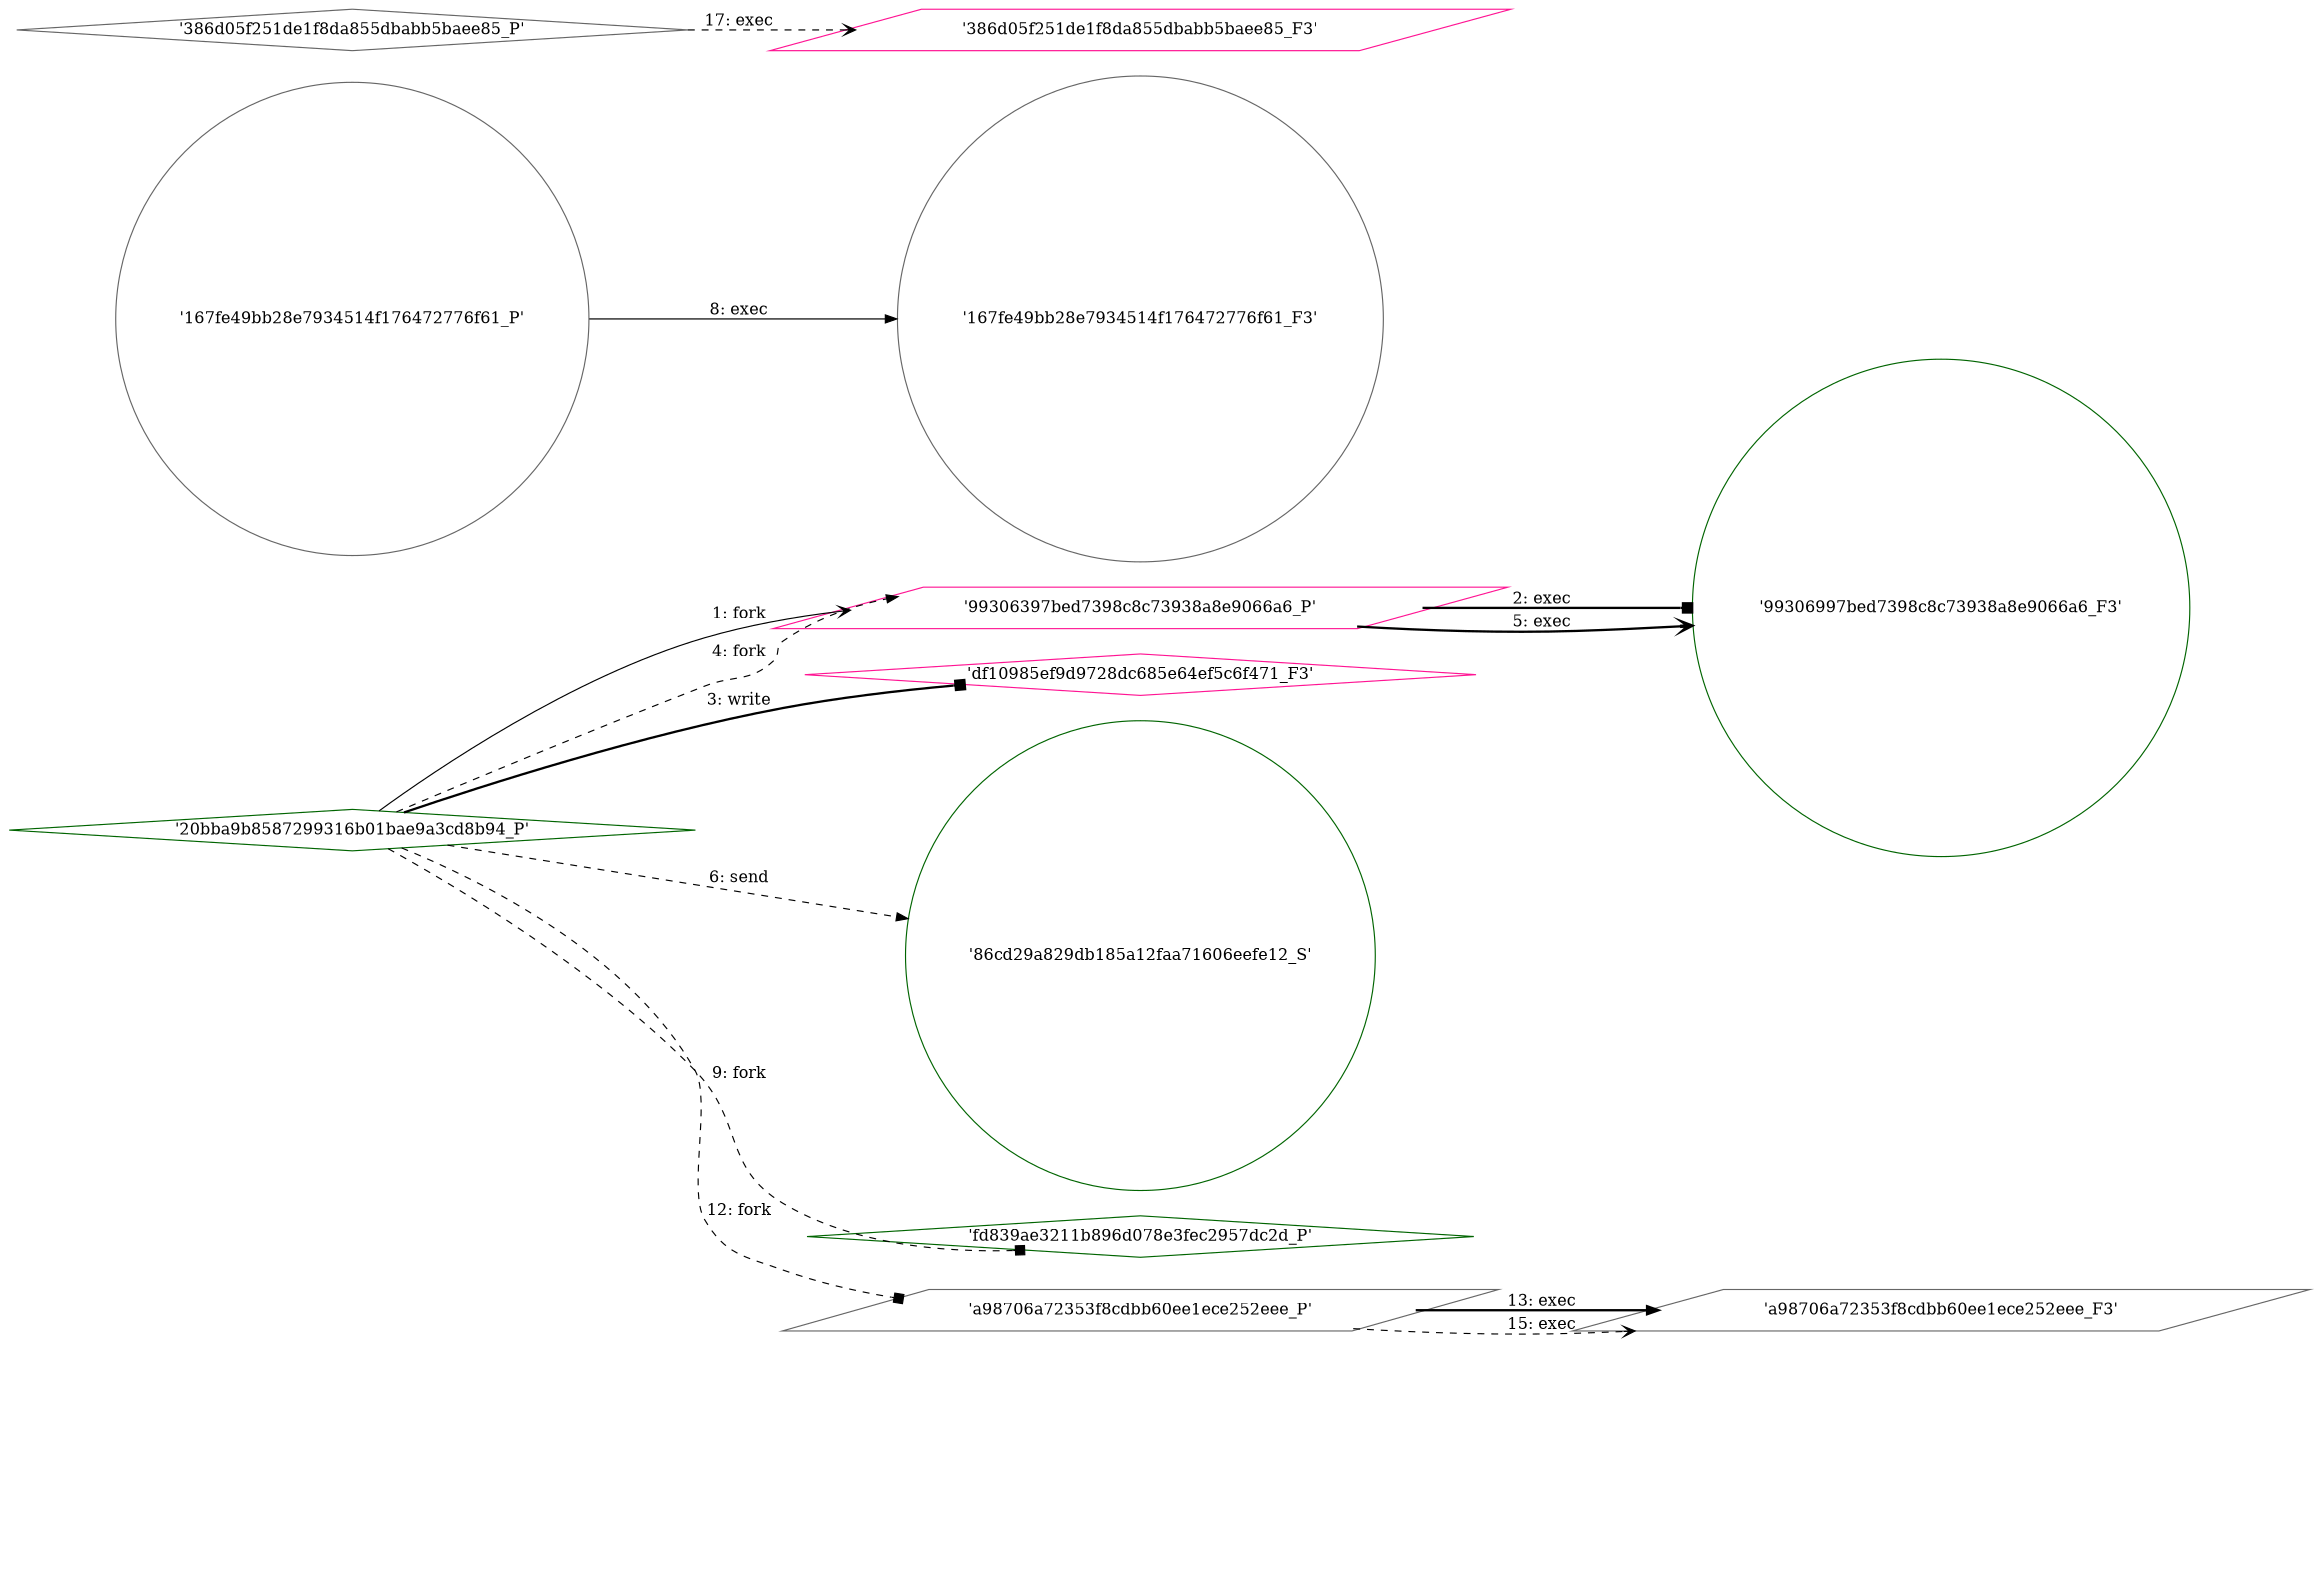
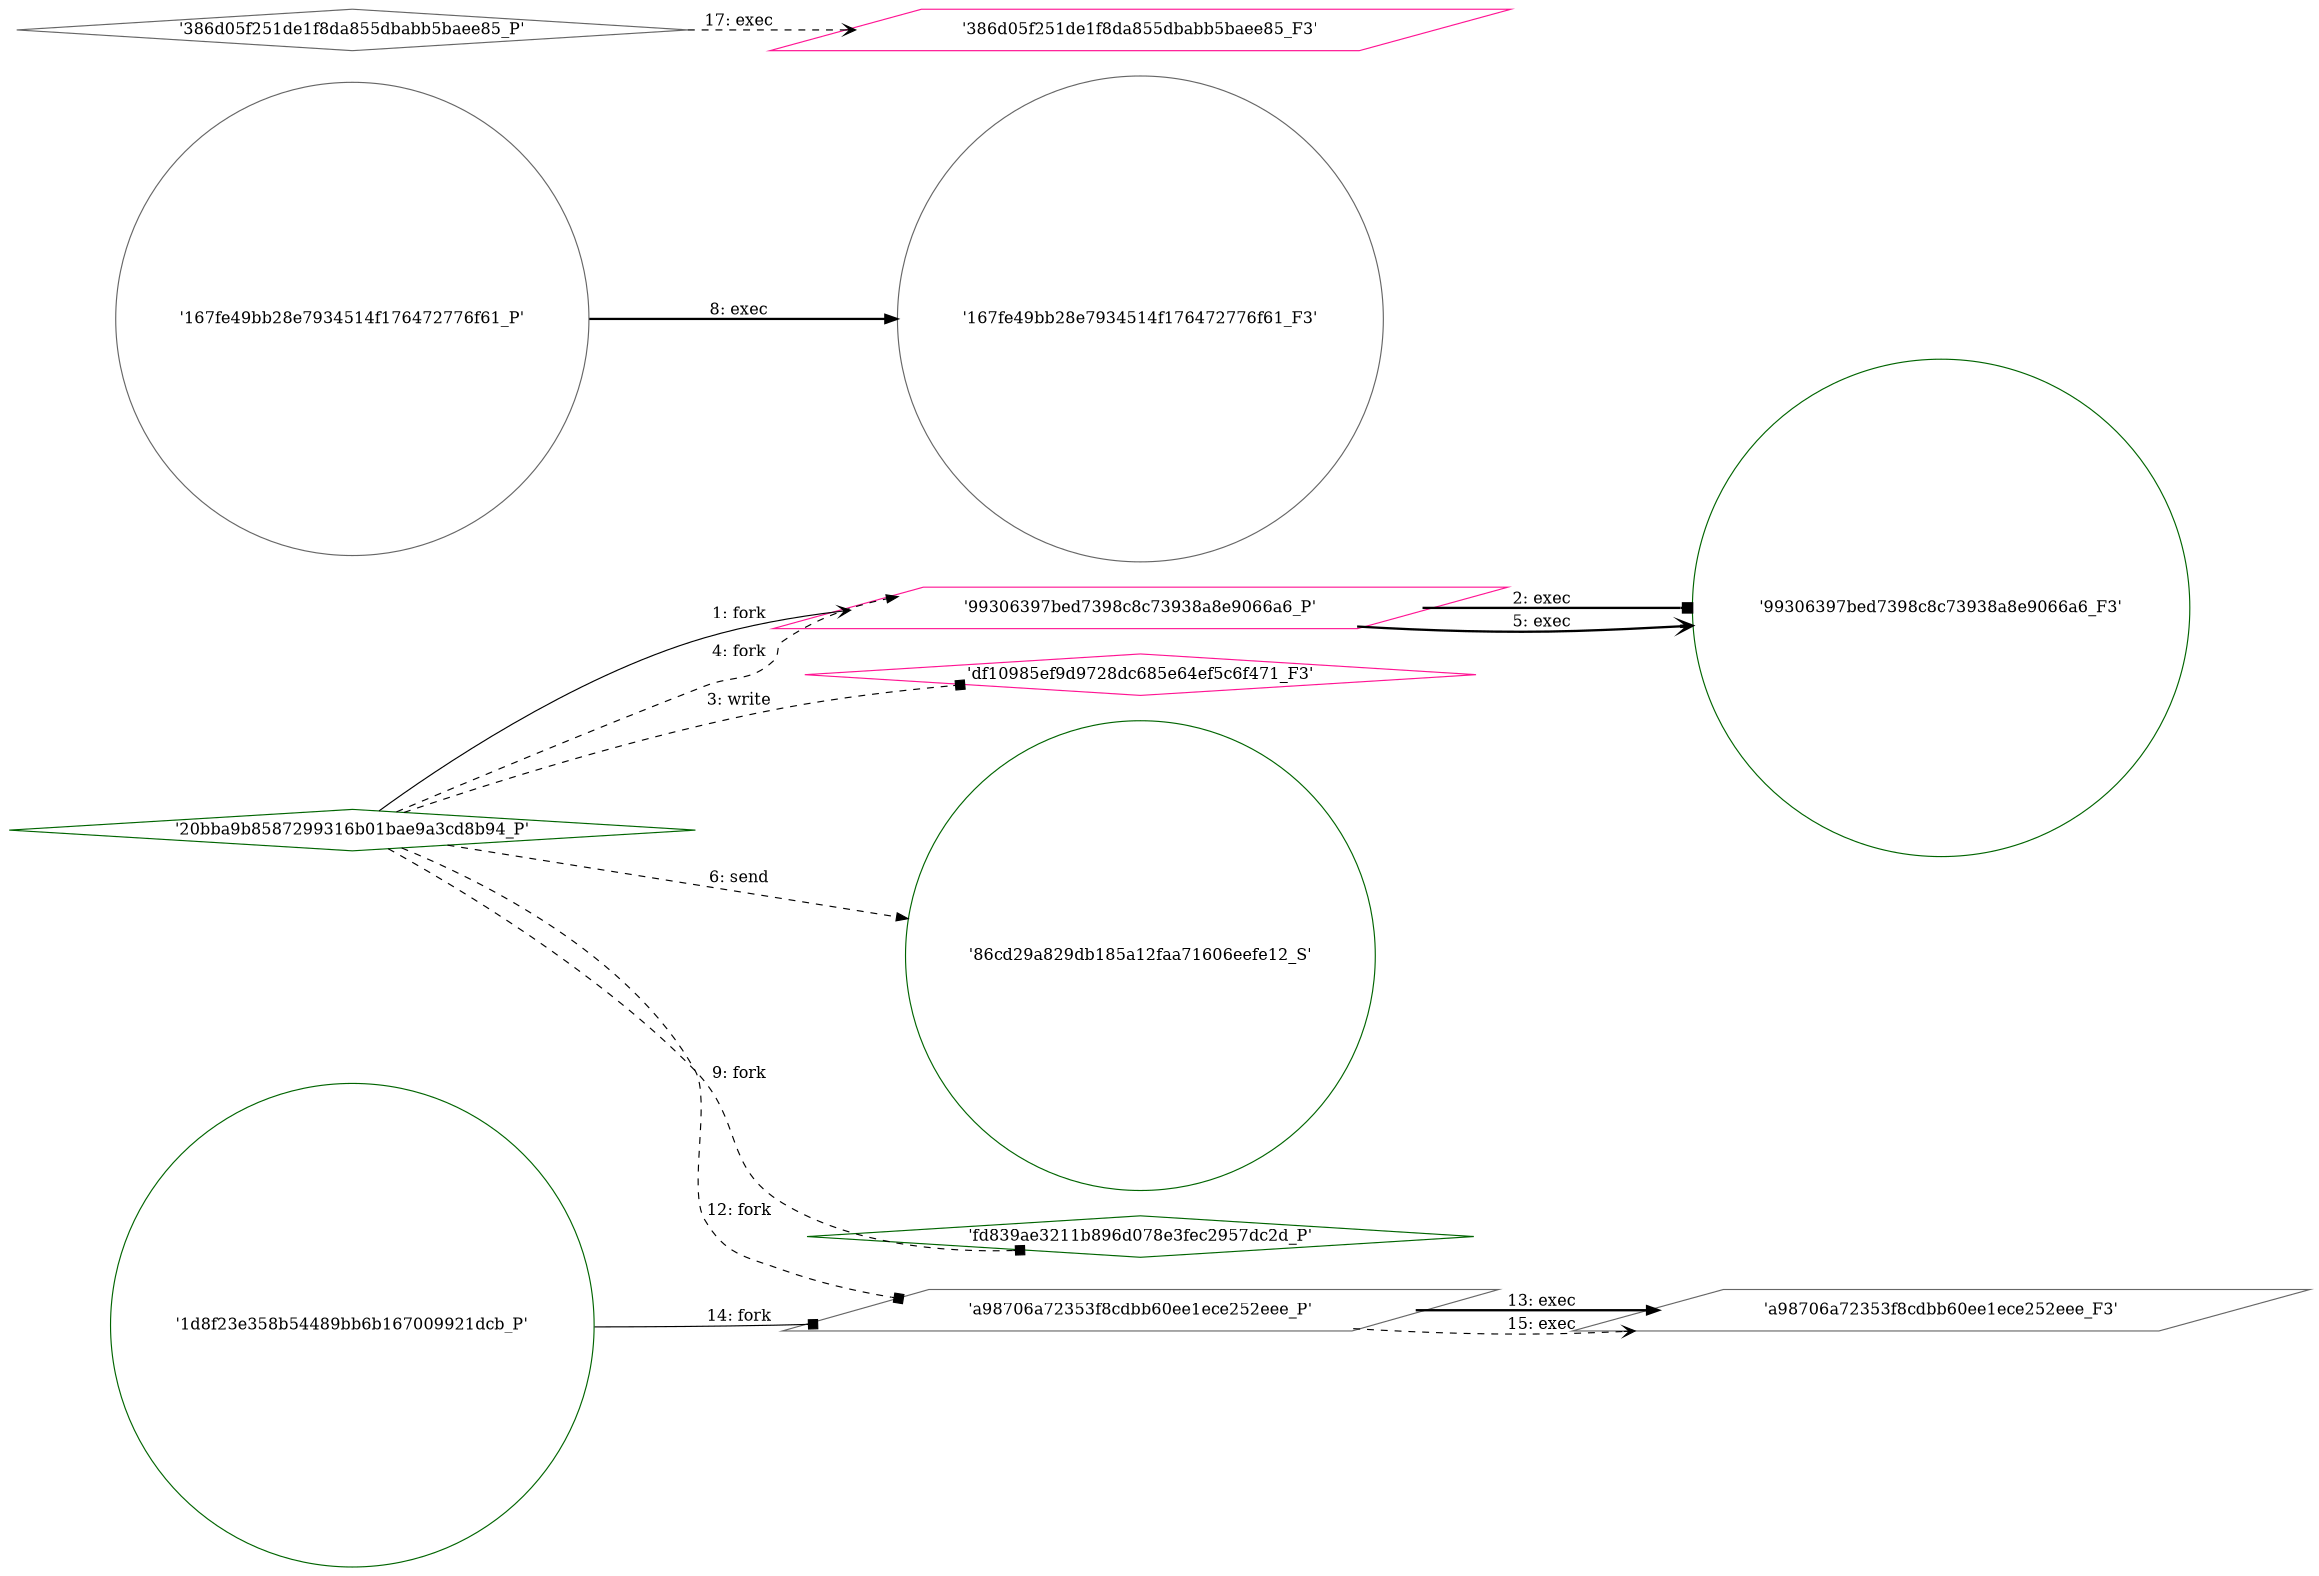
edge "'167fe49bb28e7934514f176472776f61_P'" -> "'167fe49bb28e7934514f176472776f61_F3'": style solid -> bold
node "'99306997bed7398c8c73938a8e9066a6_F3'": label "'99306997bed7398c8c73938a8e9066a6_F3'" -> "'99306397bed7398c8c73938a8e9066a6_F3'"
edge "'20bba9b8587299316b01bae9a3cd8b94_P'" -> "'df10985ef9d9728dc685e64ef5c6f471_F3'": style bold -> dashed
node "'1d8f23e358b54489bb6b167009921dcb_P'": added
